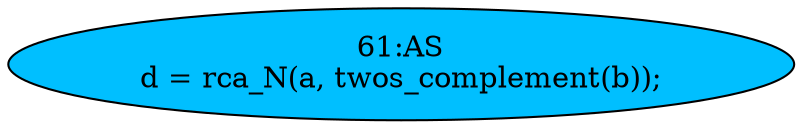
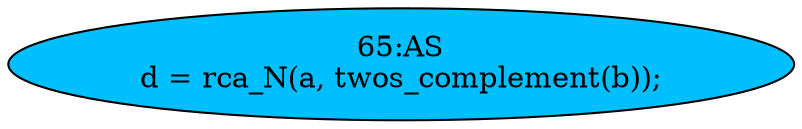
node "61:AS d = rca_N(a, twos_complement(b));": label "61:AS d = rca_N(a, twos_complement(b));" -> "65:AS d = rca_N(a, twos_complement(b));"
